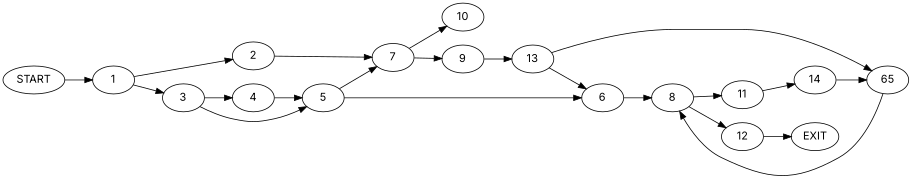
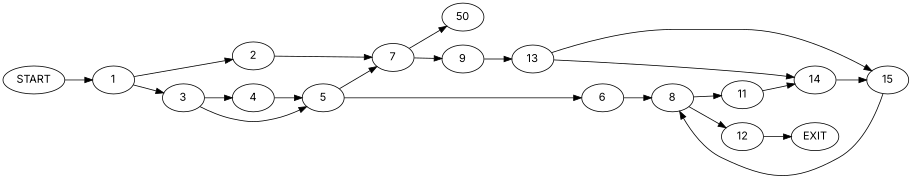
node "10": label "10" -> "50"
edge "13" -> "6": now "13" -> "14"
node "65": label "65" -> "15"
